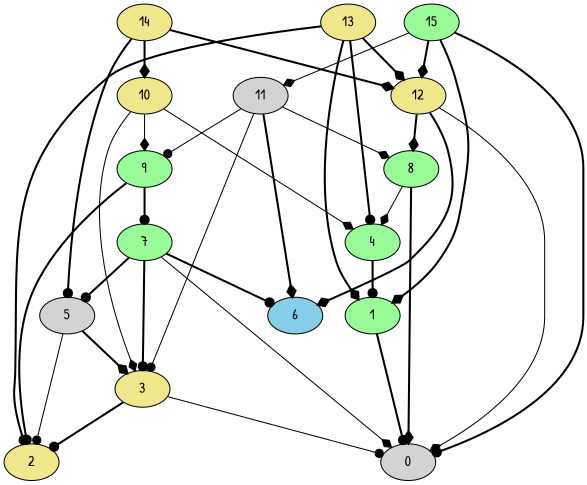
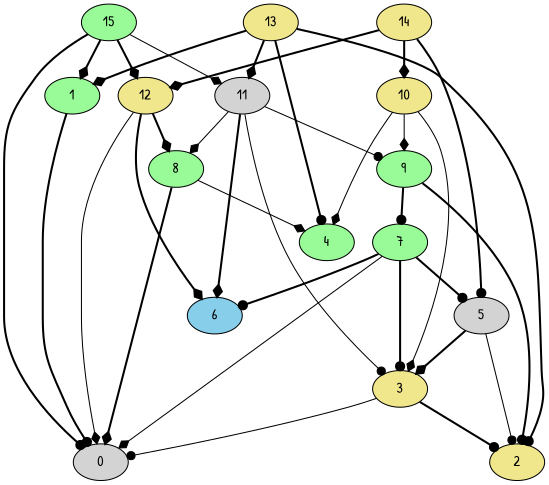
edge "13" -> "12": now "13" -> "11"
edge "4" -> "1": removed
